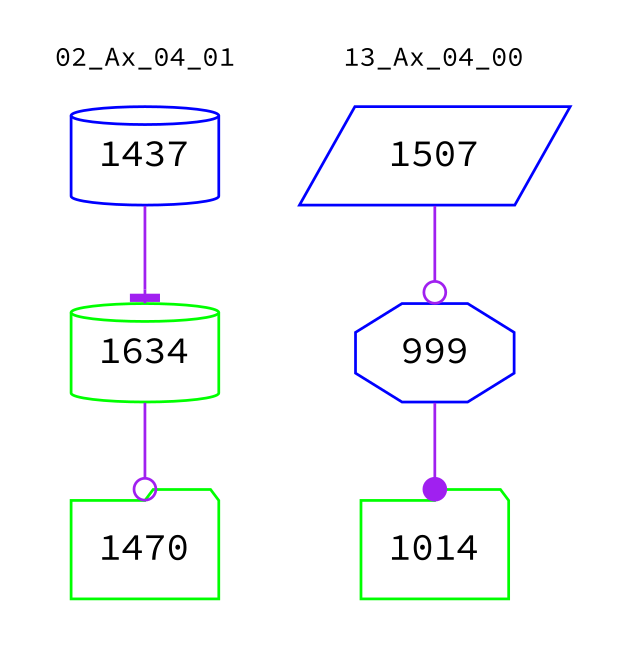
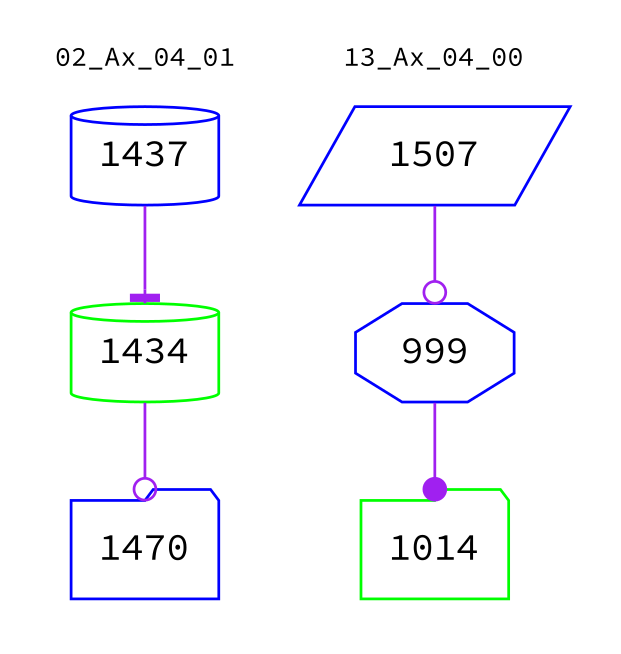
node "1634": label "1634" -> "1434"
node "1470": color green -> blue
